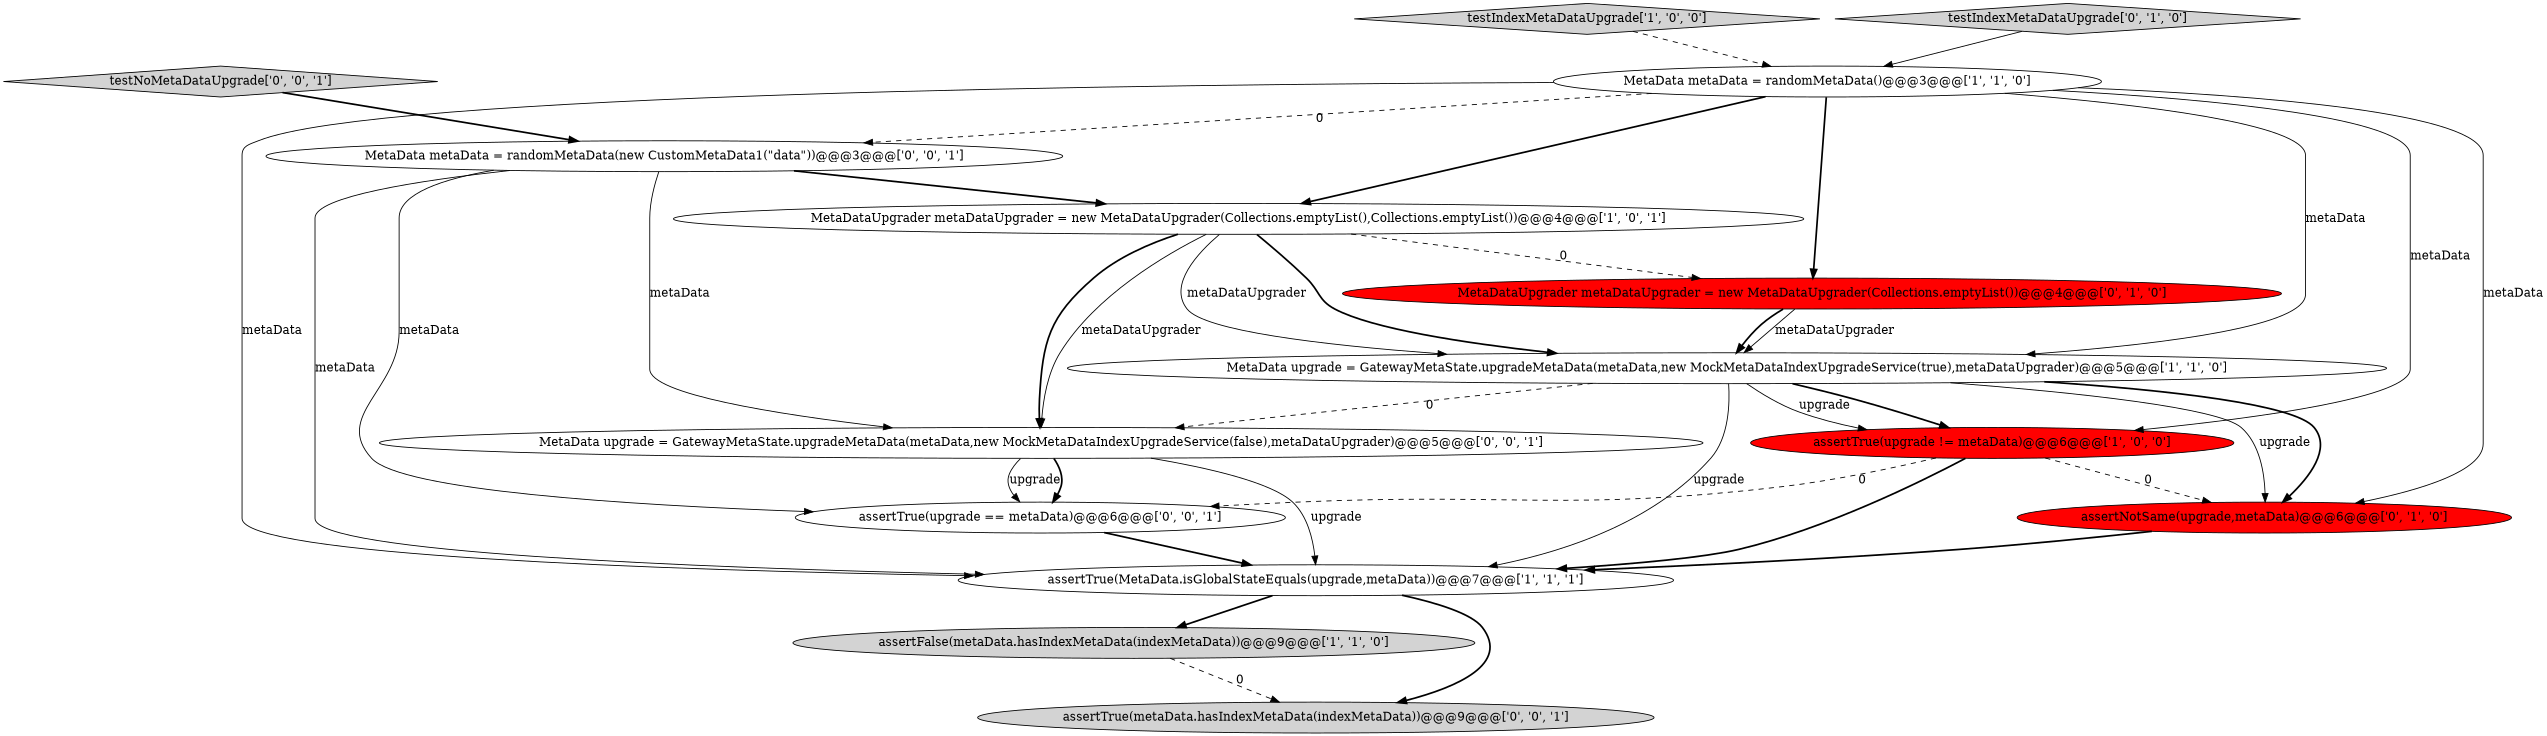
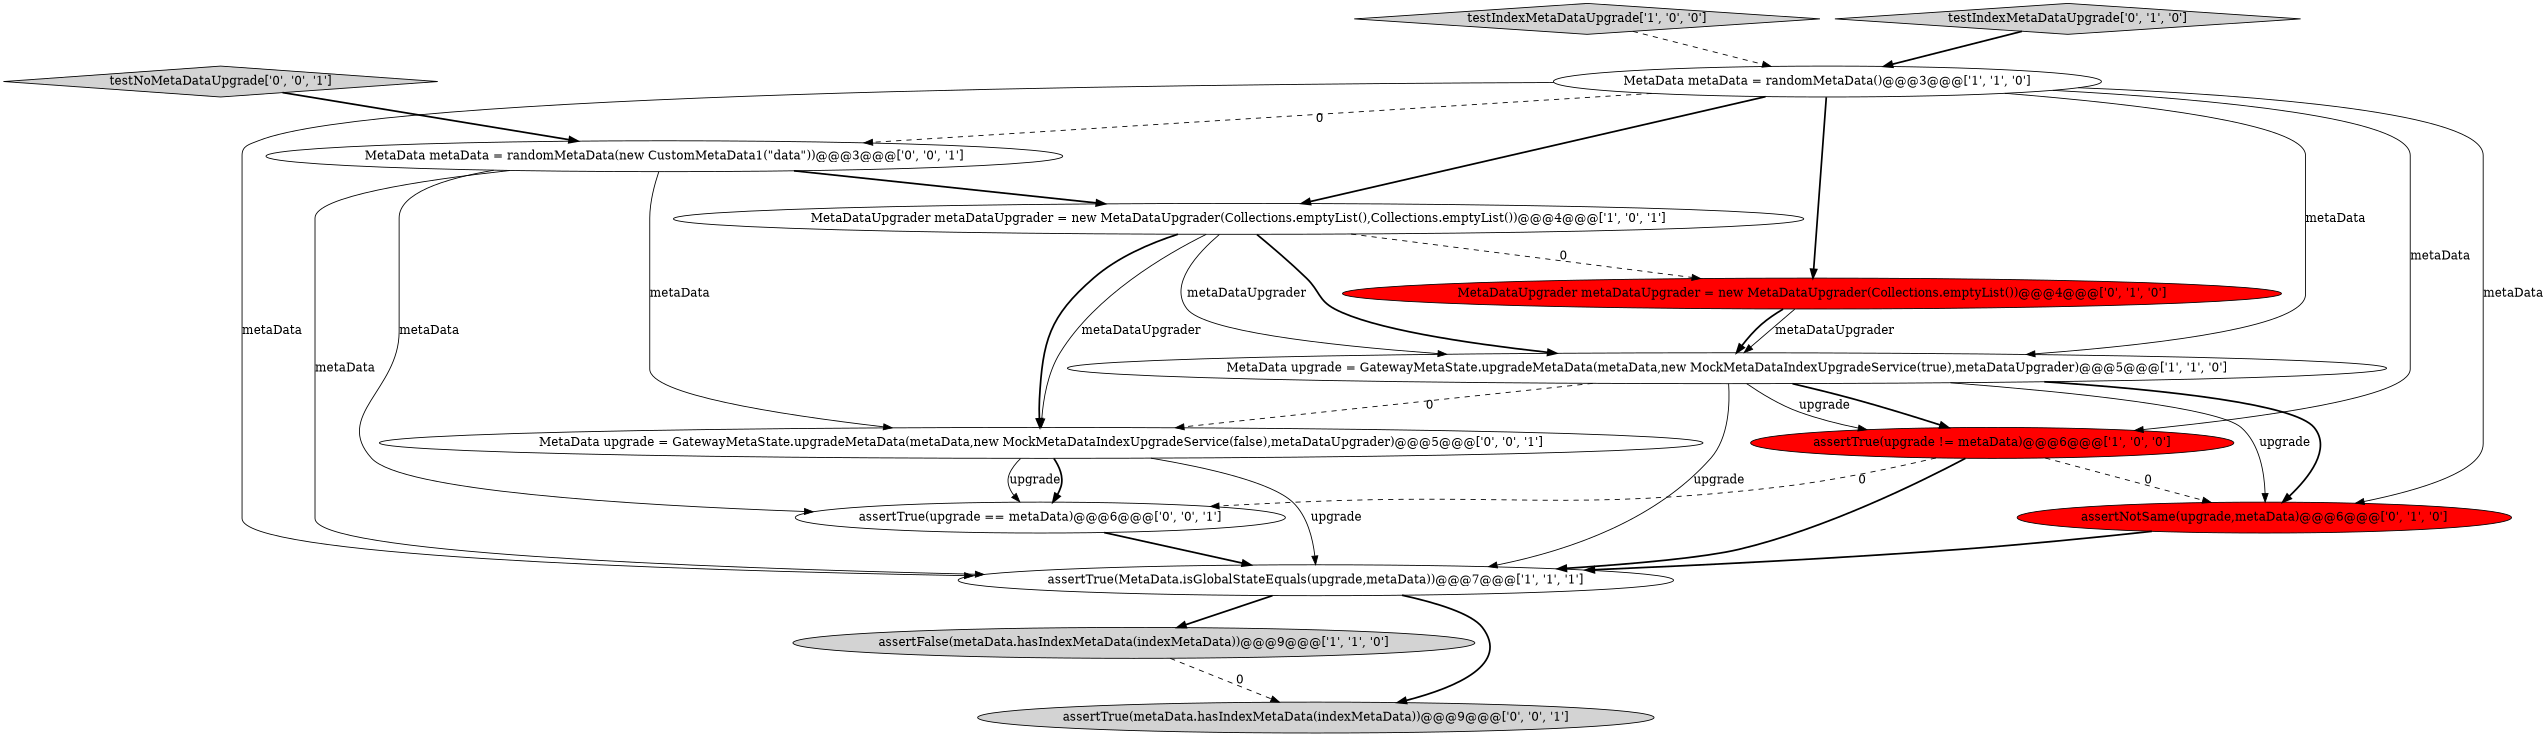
edge "testIndexMetaDataUpgrade['0', '1', '0']" -> "MetaData metaData = randomMetaData()@@@3@@@['1', '1', '0']": style solid -> bold
